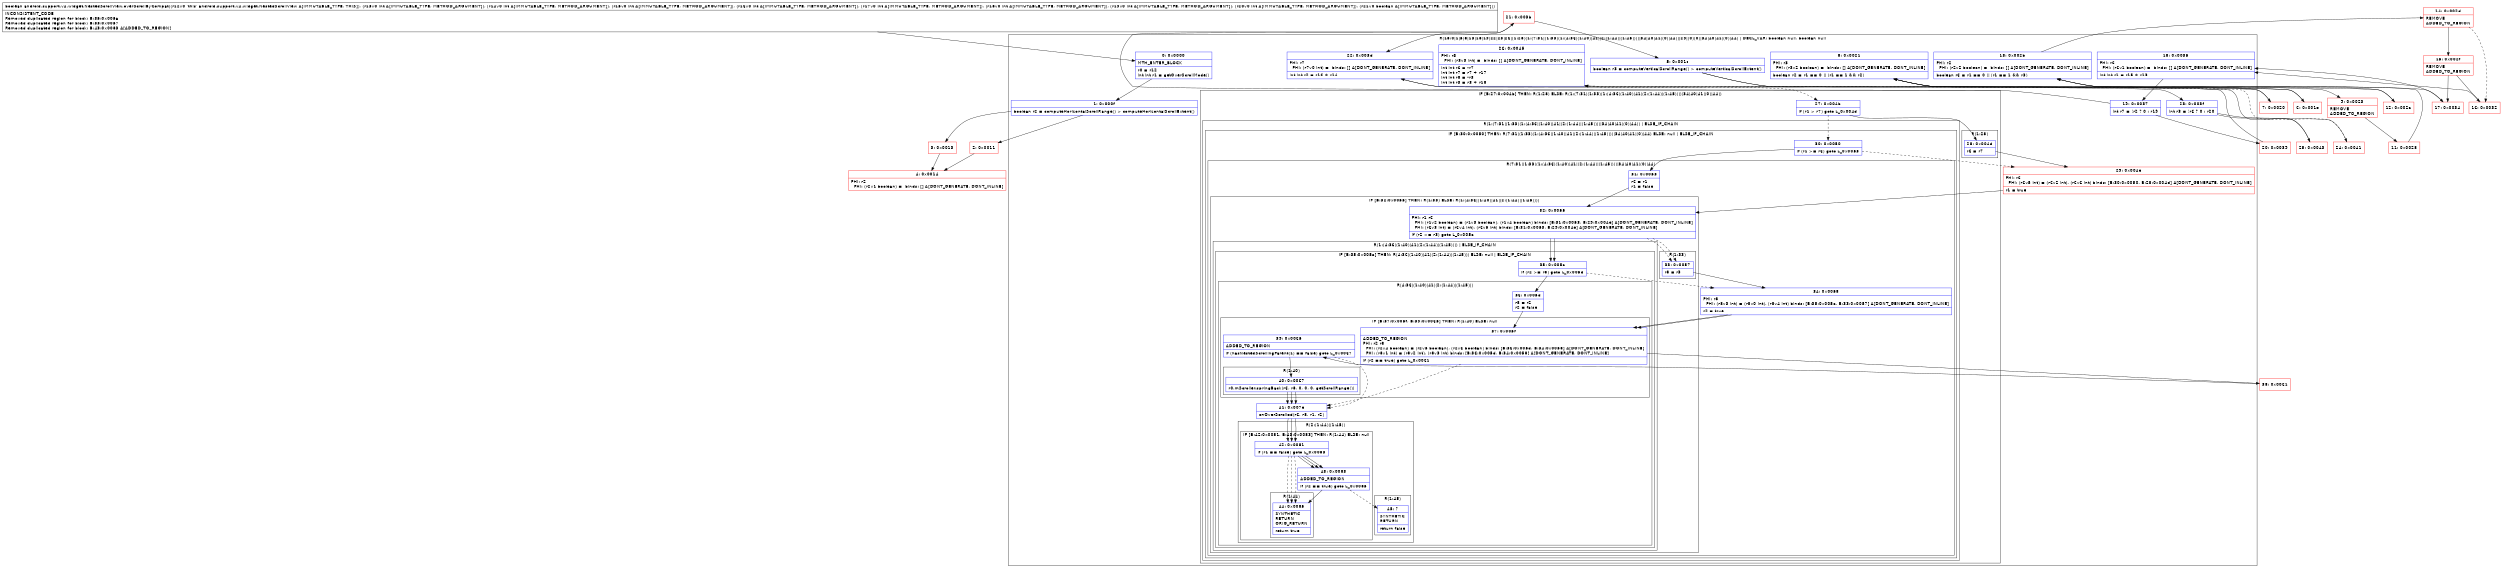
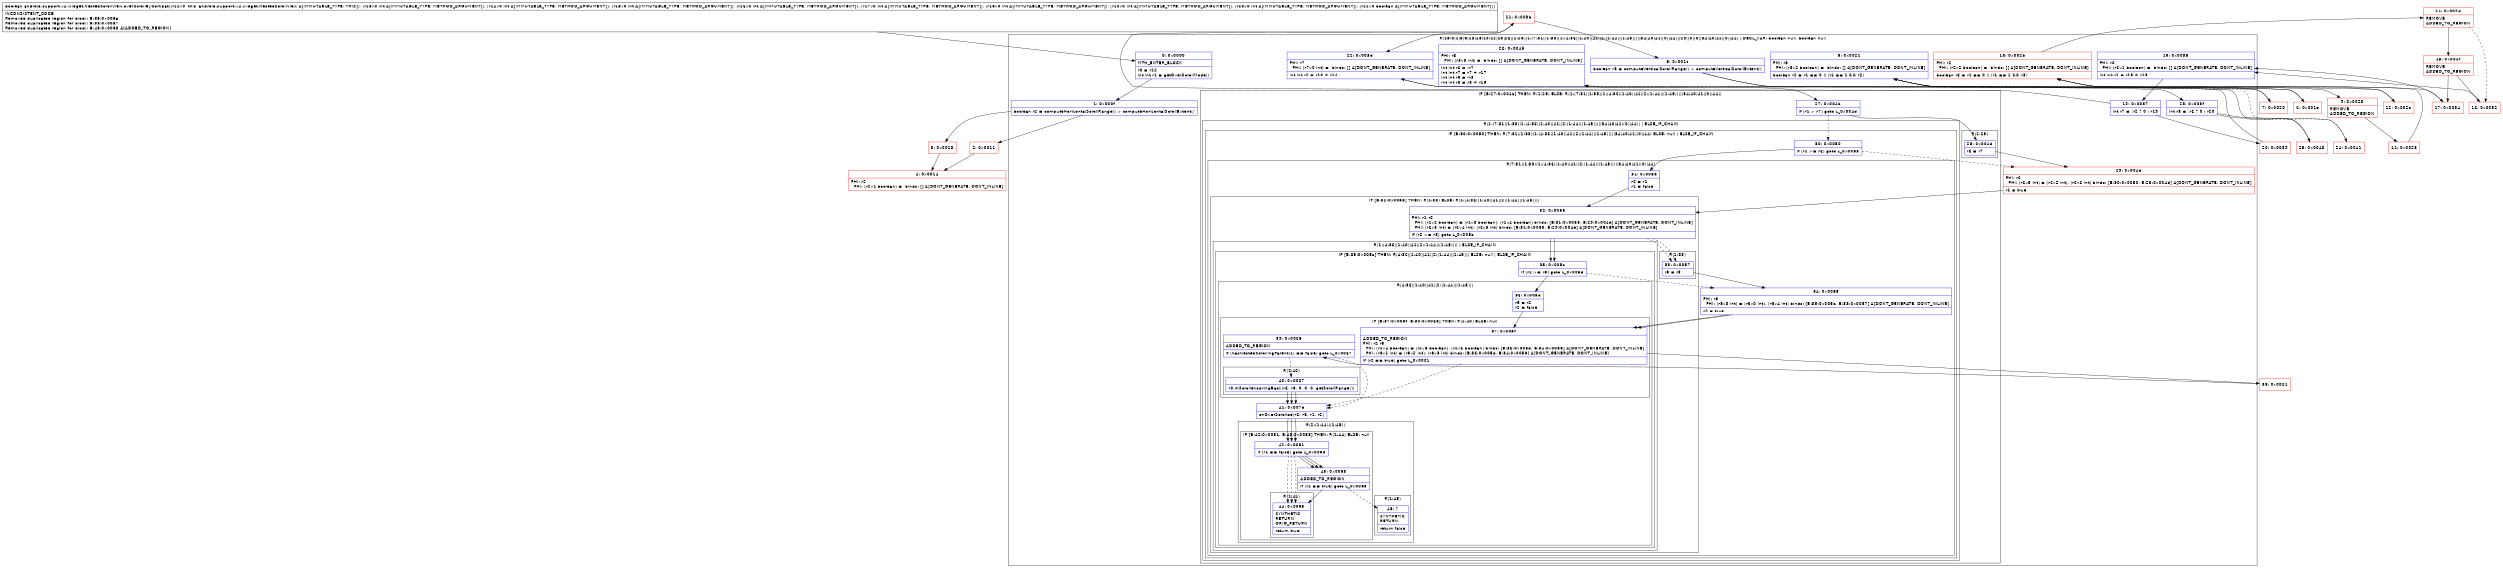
node "13: 0x002b": color blue -> red
edge "26: 0x0045" -> "27: 0x004b": style dashed -> solid
edge "39: 0x0065" -> "40: 0x0067": style solid -> dashed
